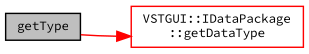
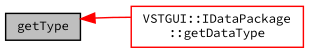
edge "getType" -> "VSTGUI::IDataPackage ::getDataType": reversed
